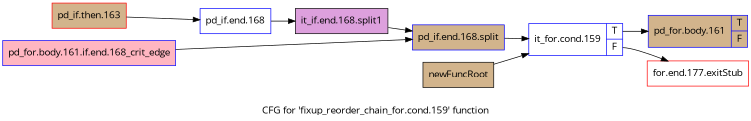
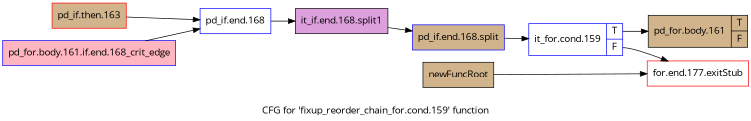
node "pd_for.body.161": color blue -> black
edge "pd_for.body.161.if.end.168_crit_edge" -> "pd_if.end.168.split": now "pd_for.body.161.if.end.168_crit_edge" -> "pd_if.end.168"
edge "newFuncRoot" -> "it_for.cond.159": now "newFuncRoot" -> "for.end.177.exitStub"
